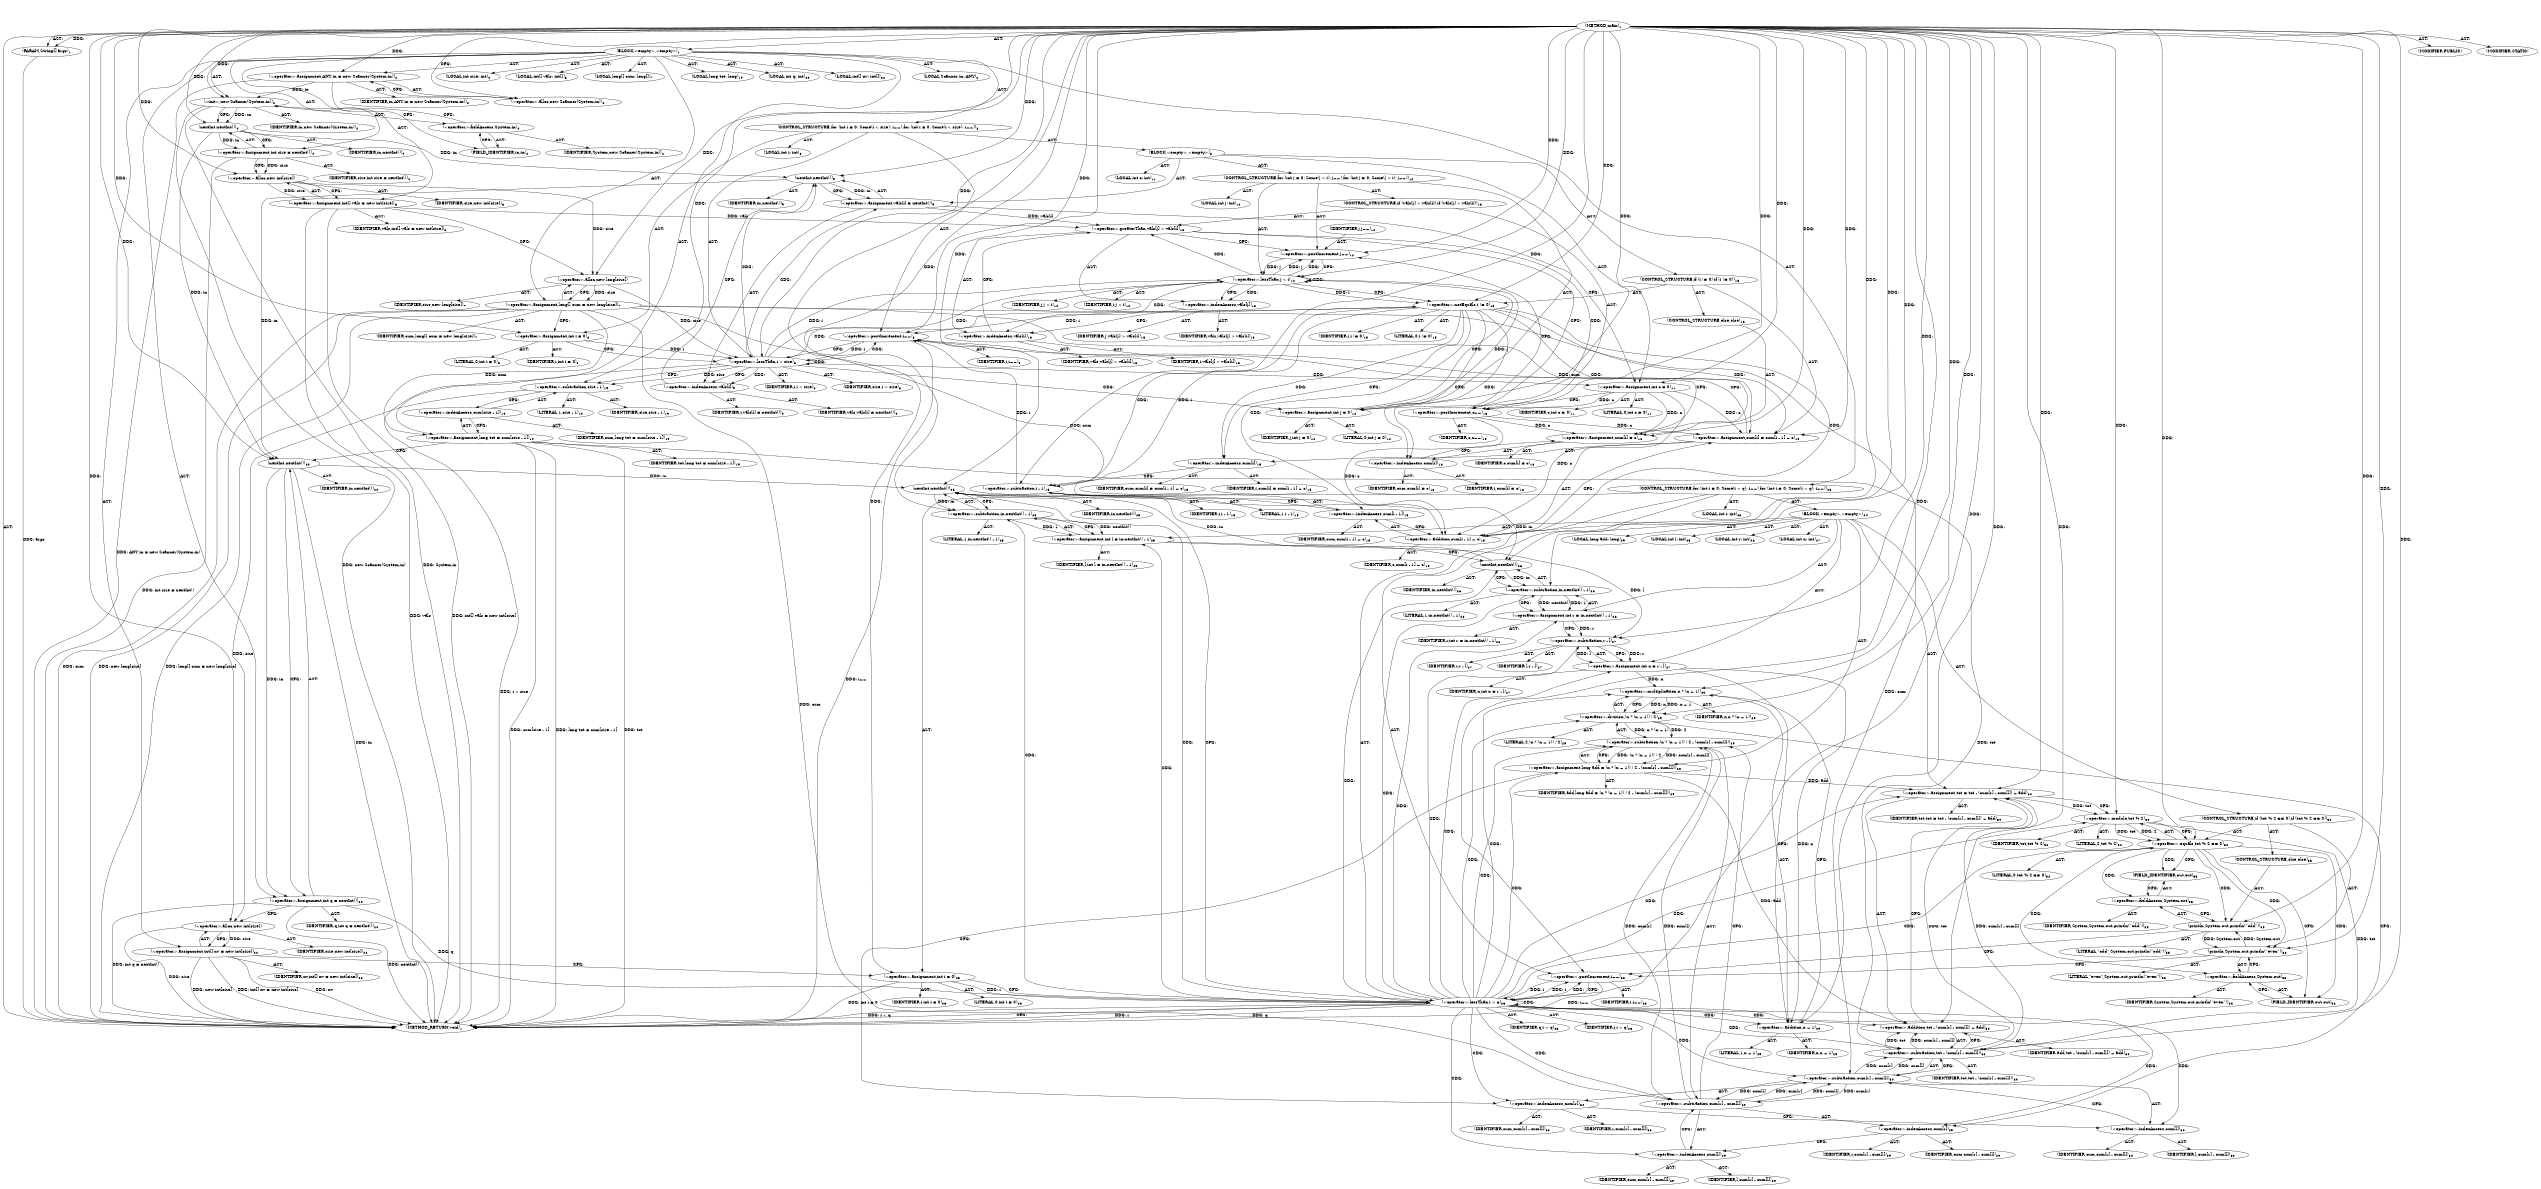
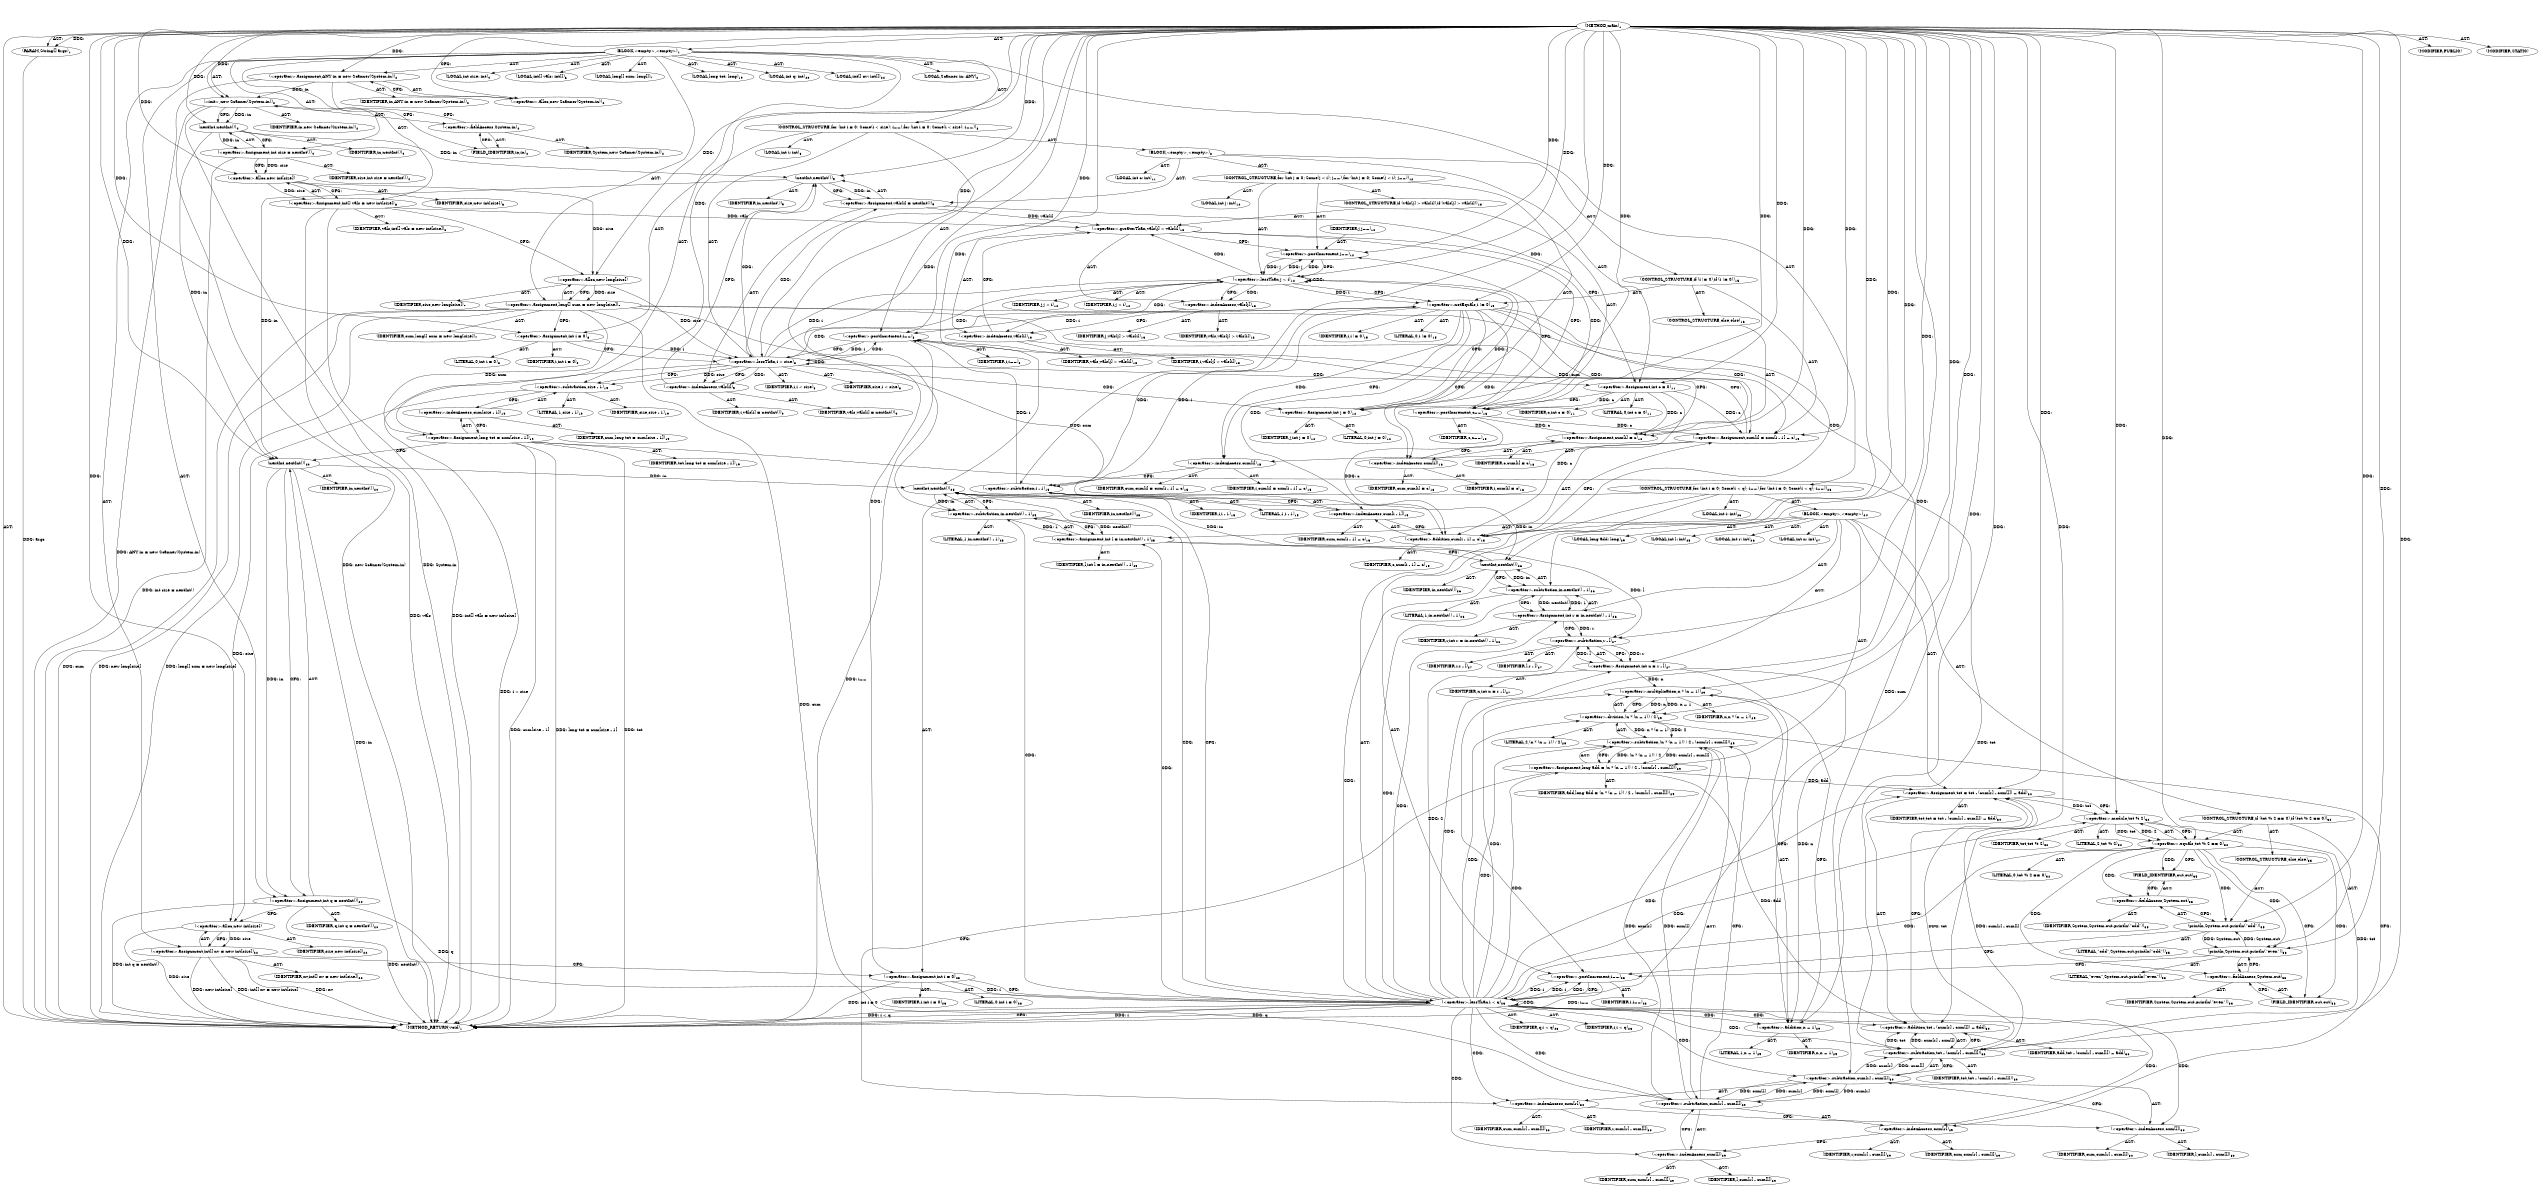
edge "(<operator>.lessThan,i < q)" -> "(<operator>.subtraction,r - l)": label "CDG: " -> "DDG: 2"
